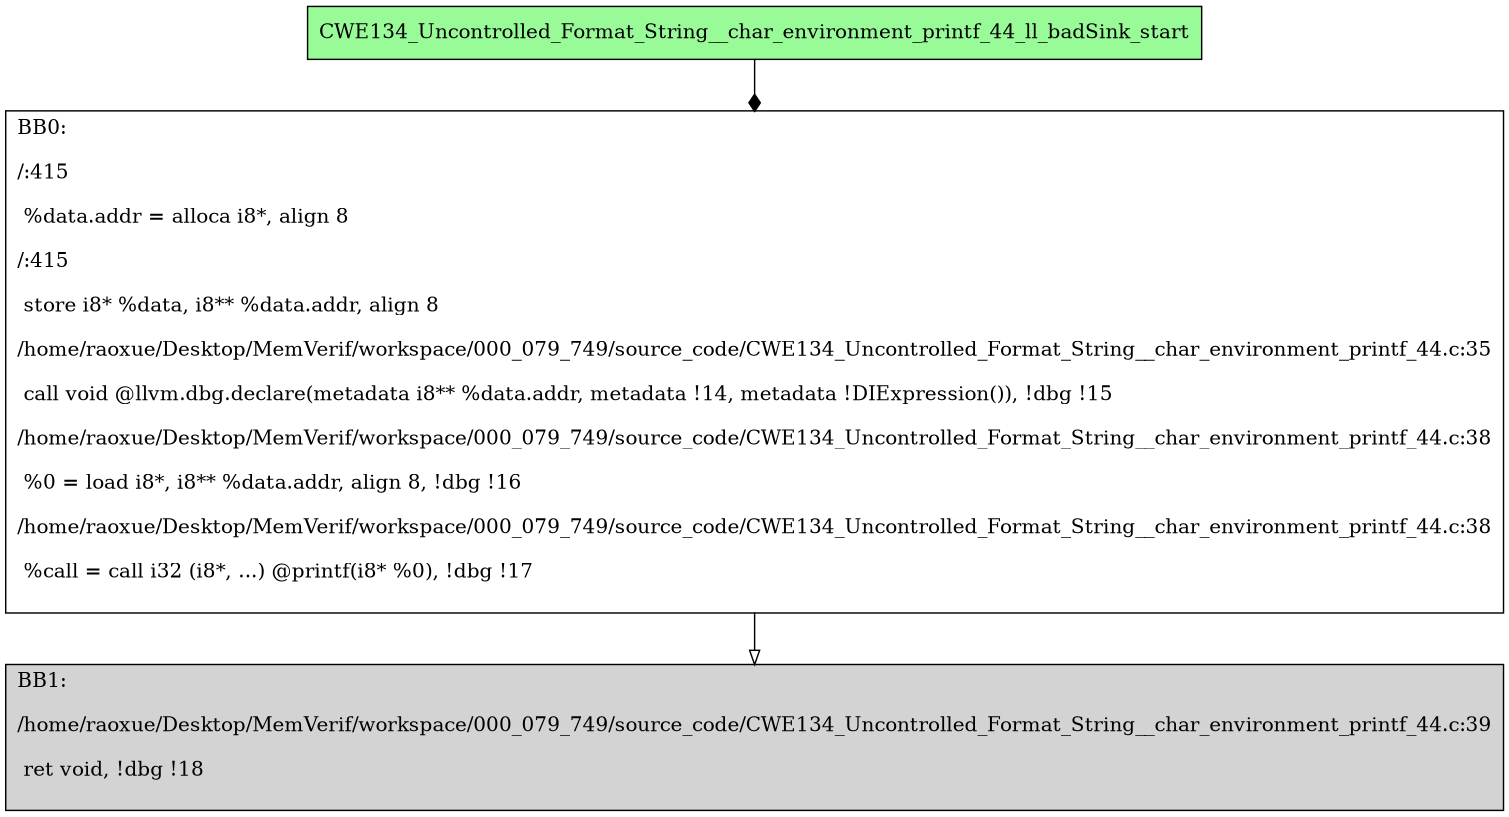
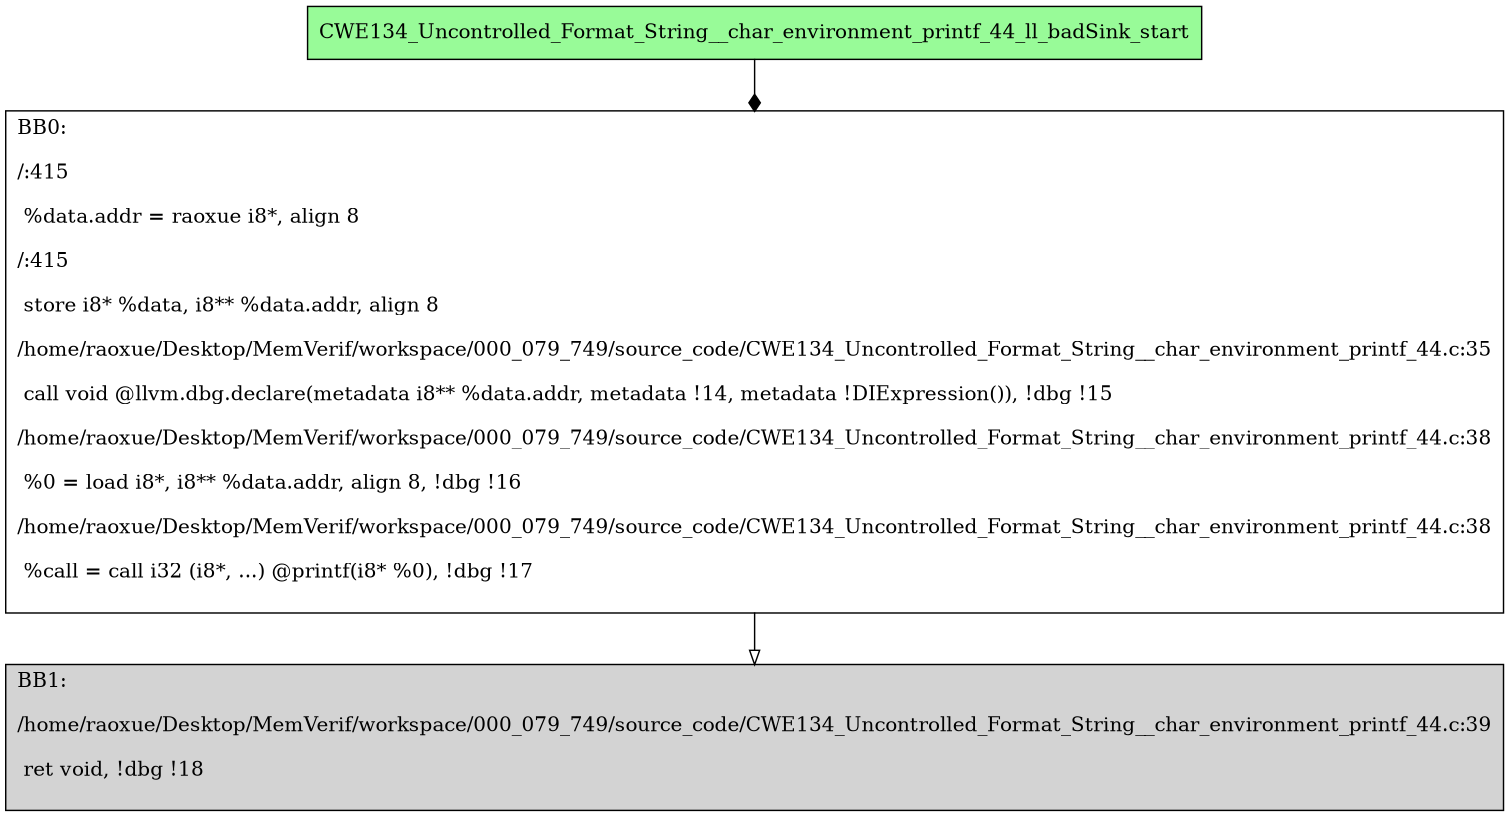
node "BB0:": text "%data.addr = alloca i8*, align 8" -> "%data.addr = raoxue i8*, align 8"
